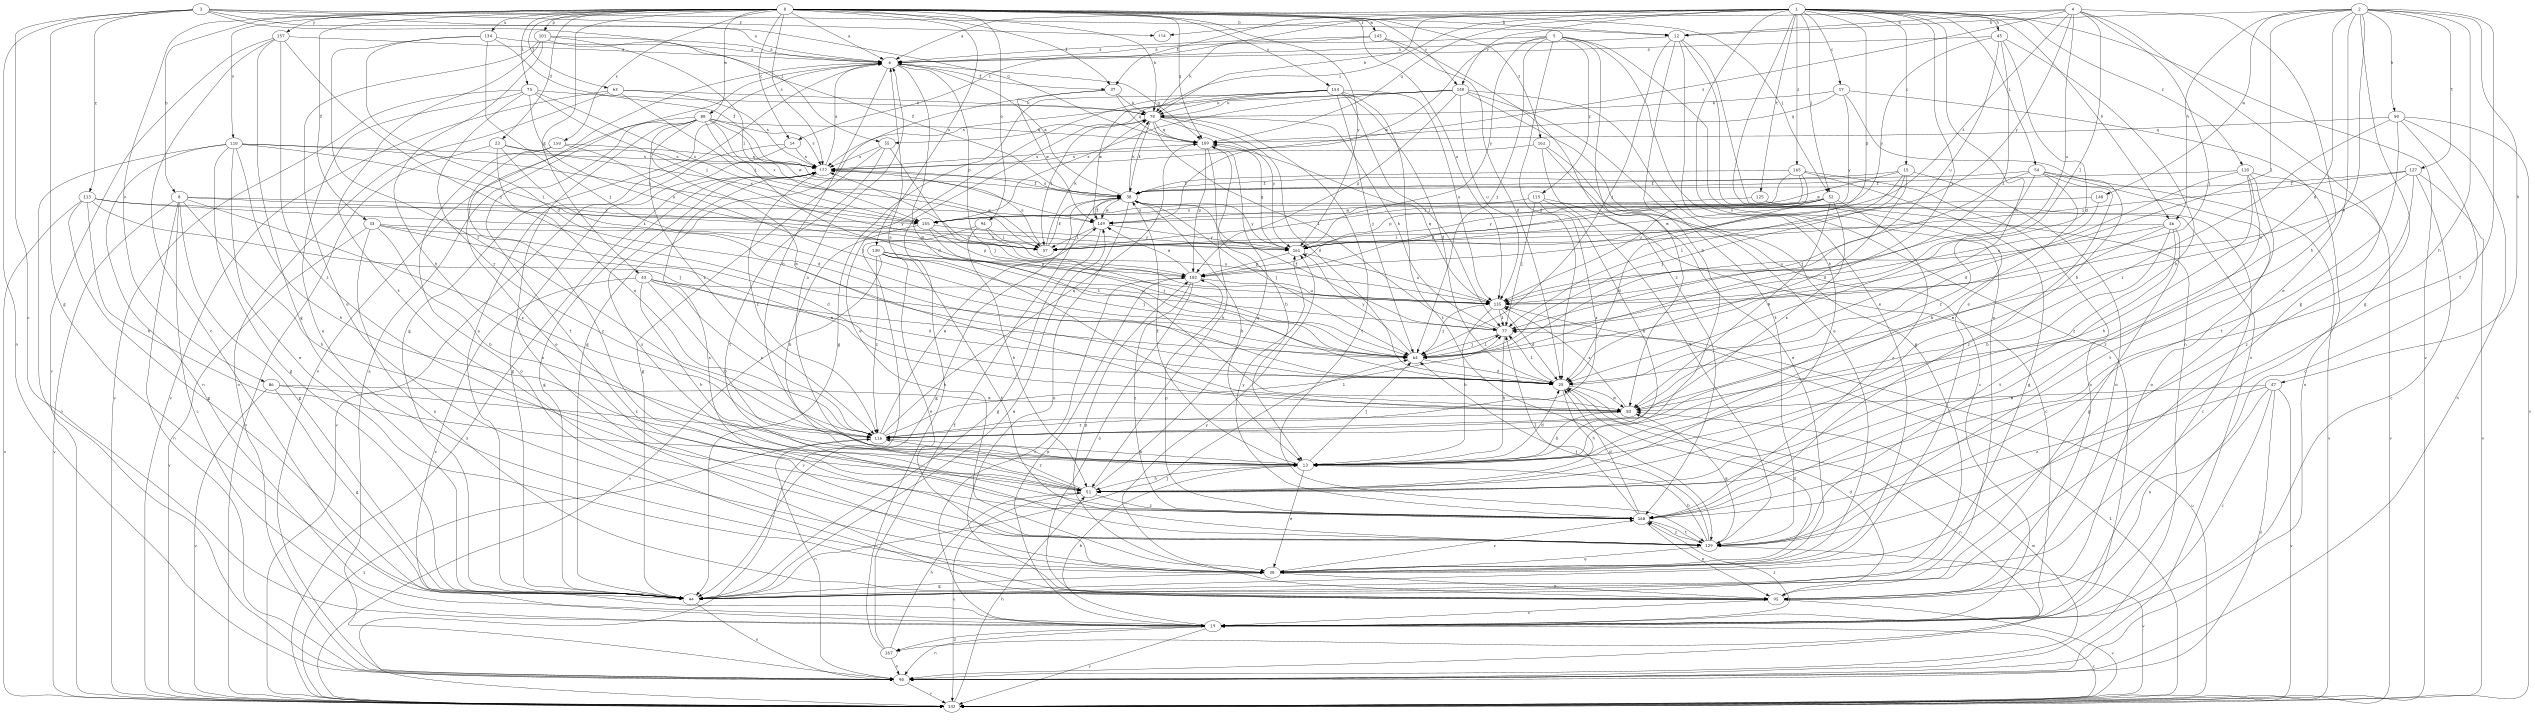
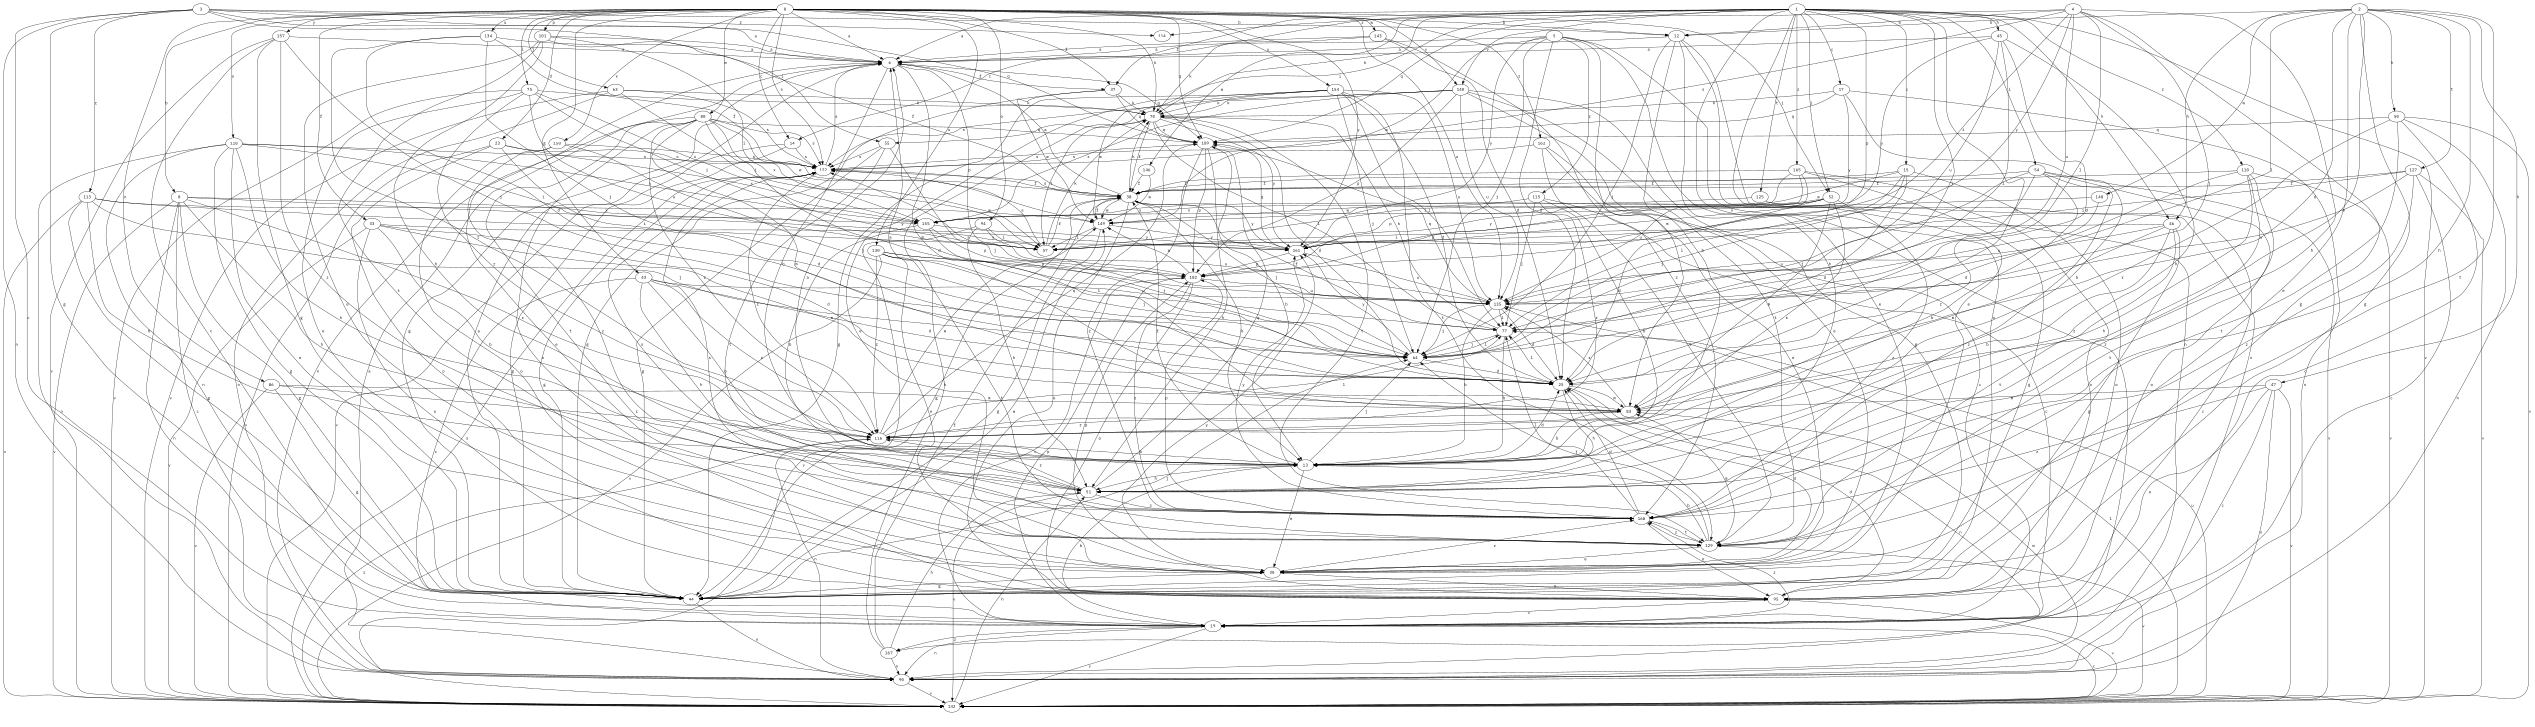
node "146": added
edge "23" -> "116": now "23" -> "95"
edge "109" -> "168": added, label "z"
